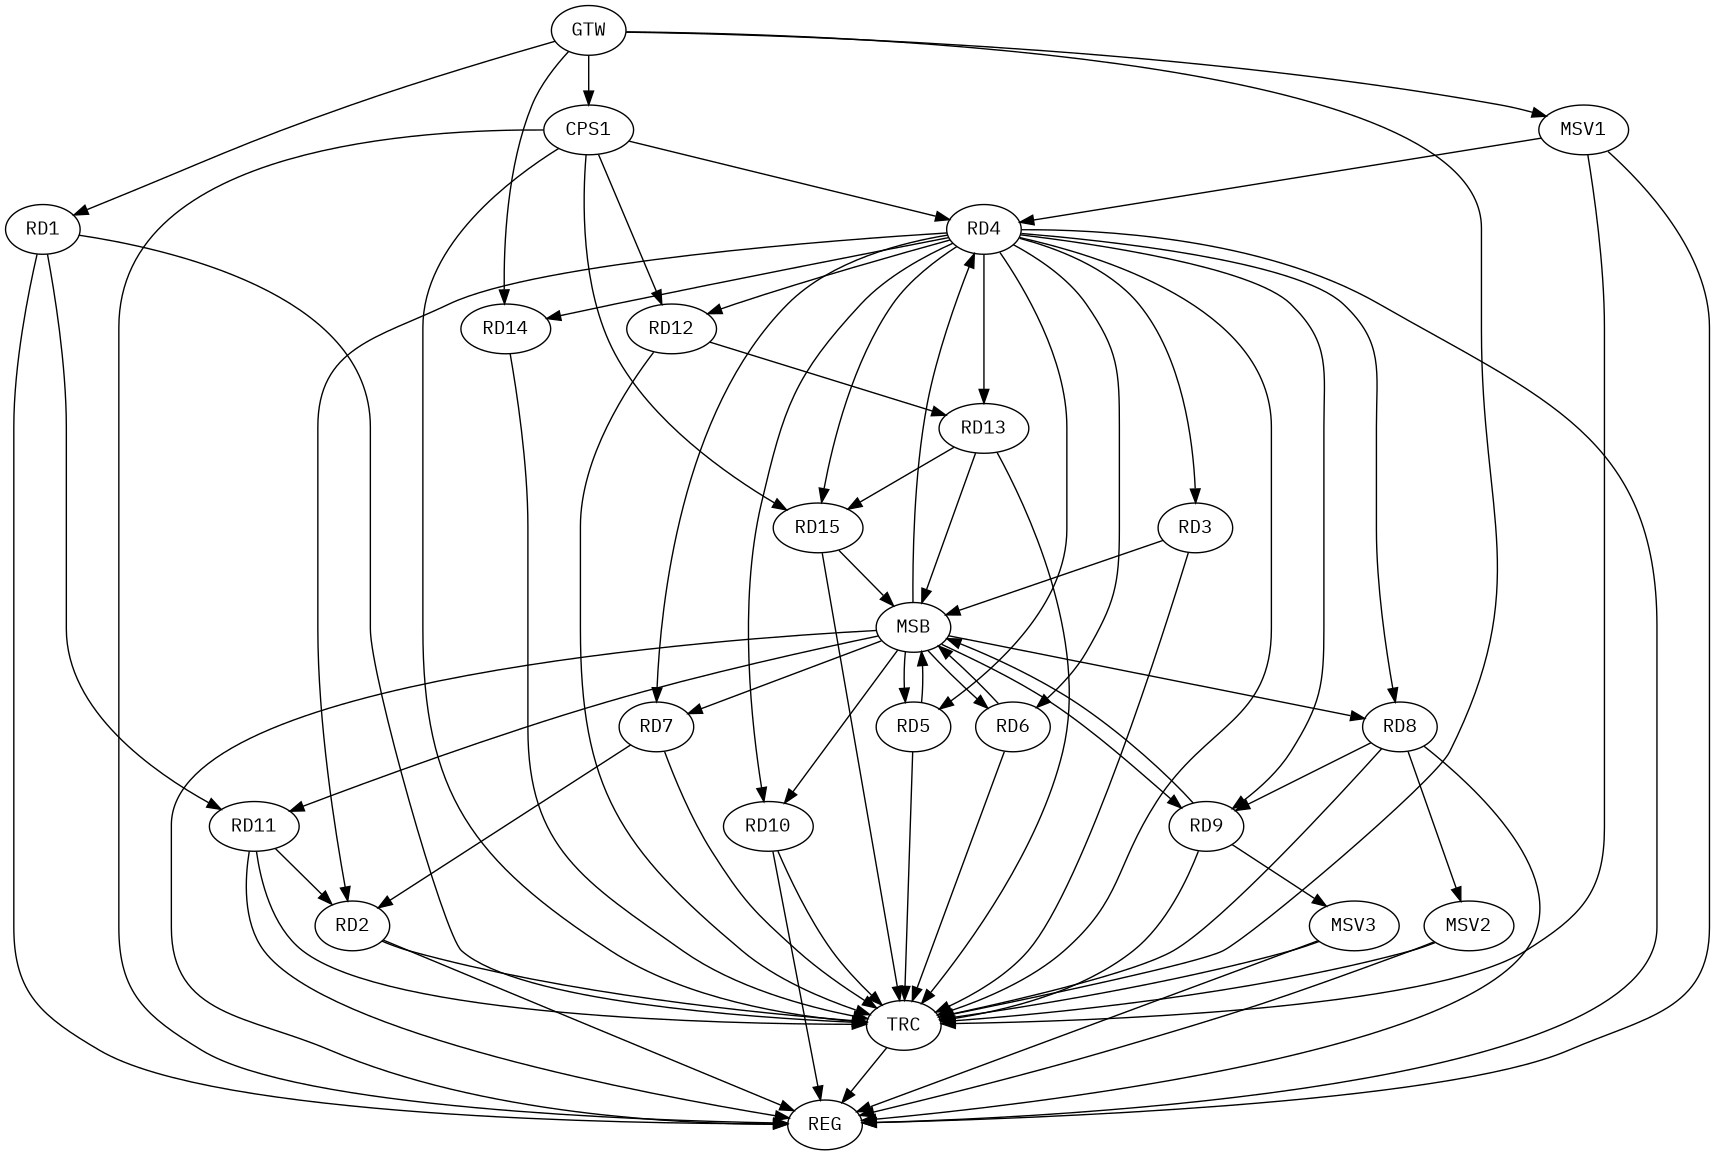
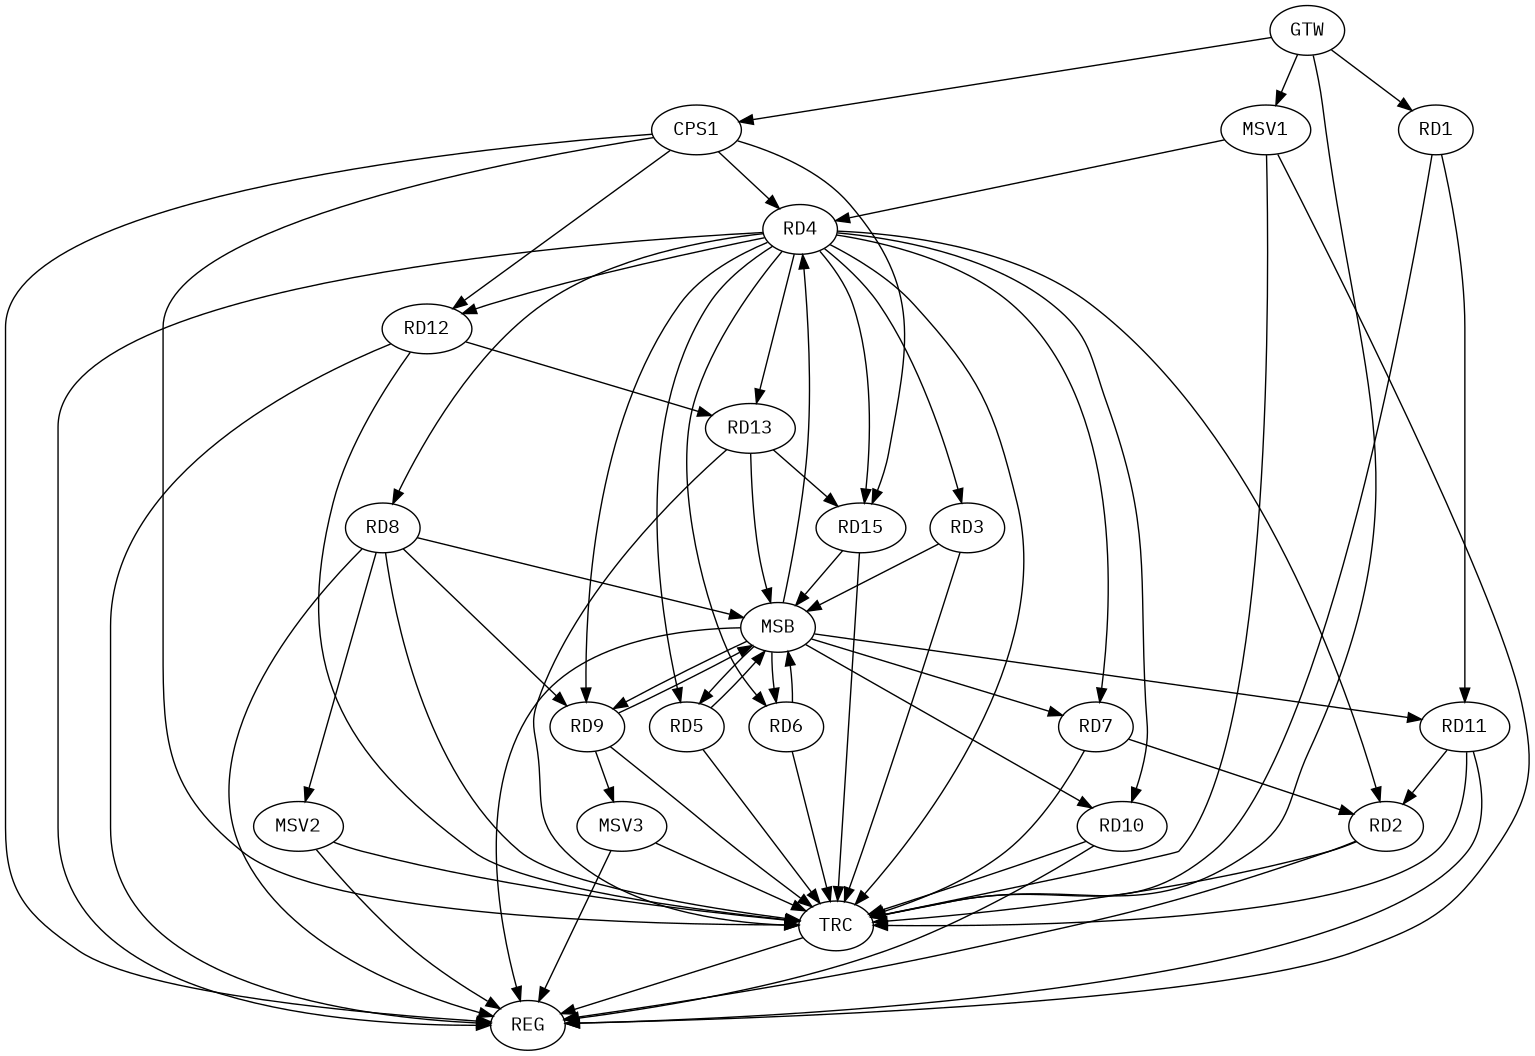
node "RD14": removed
edge "MSB" -> "RD8": reversed
edge "RD1" -> "REG": now "RD12" -> "REG"
